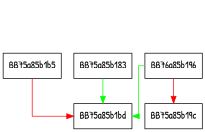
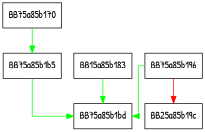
node "BB75a85b170": added
node "BB75a85b183": label "BB75a85b183" -> "BB15a85b183"
node "BB76a85b196": label "BB76a85b196" -> "BB75a85b196"
edge "BB75a85b1b5" -> "BB75a85b1bd": color red -> green
node "BB75a85b19c": label "BB75a85b19c" -> "BB25a85b19c"
